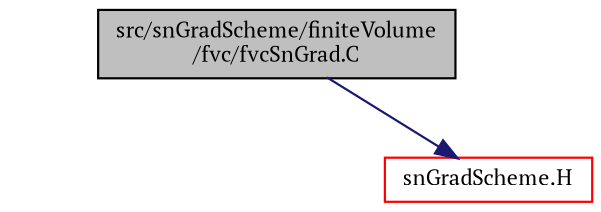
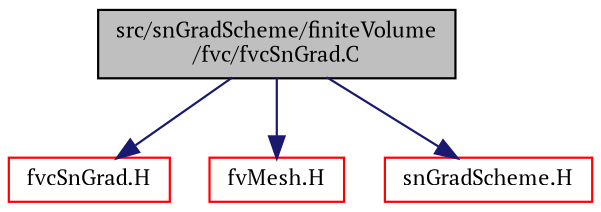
node "fvcSnGrad.H": added
node "fvMesh.H": added
